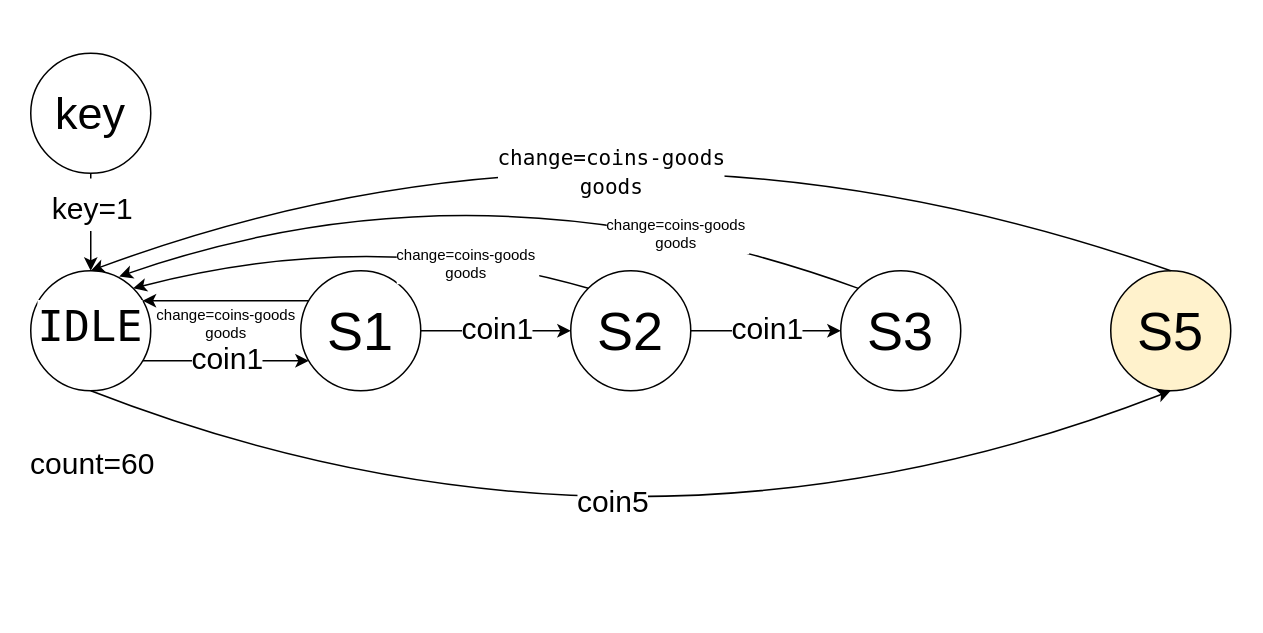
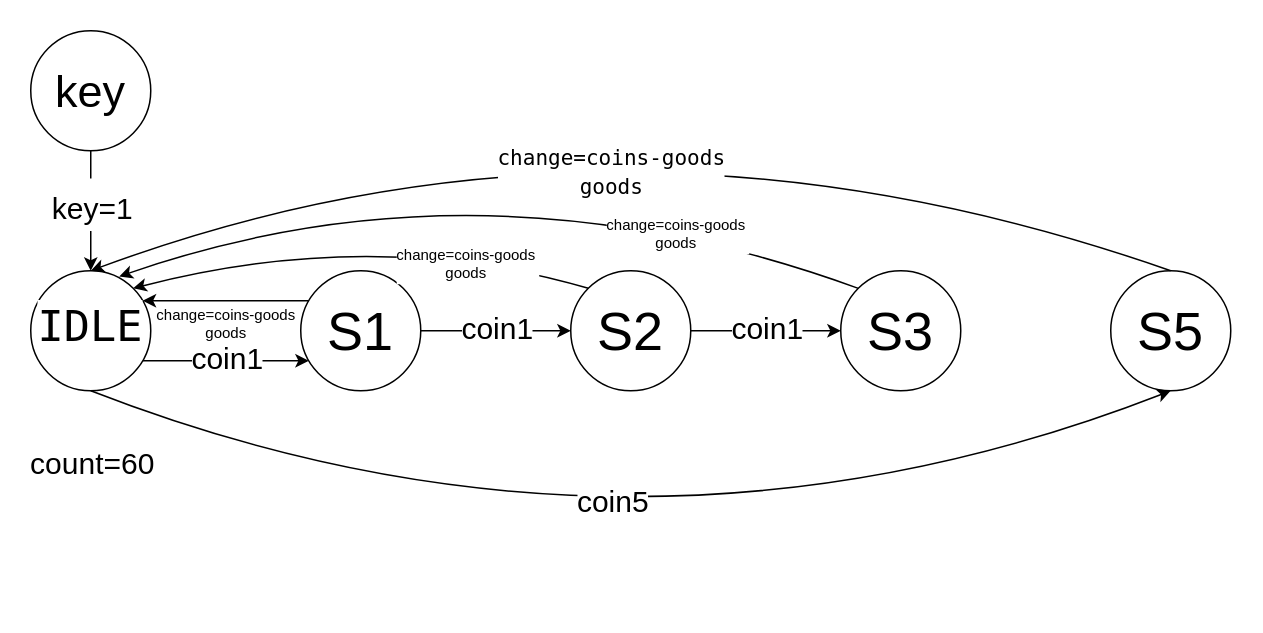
node "key": moved (91, 113) -> (91, 91)
node "S5": fillcolor #fff2cc -> #ffffff
